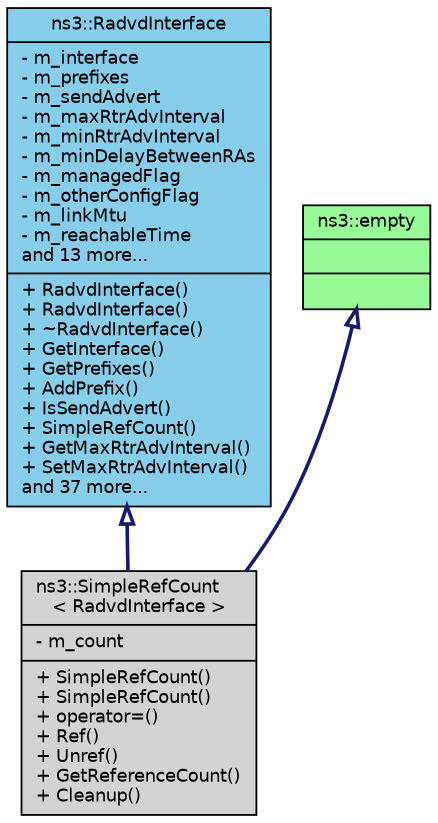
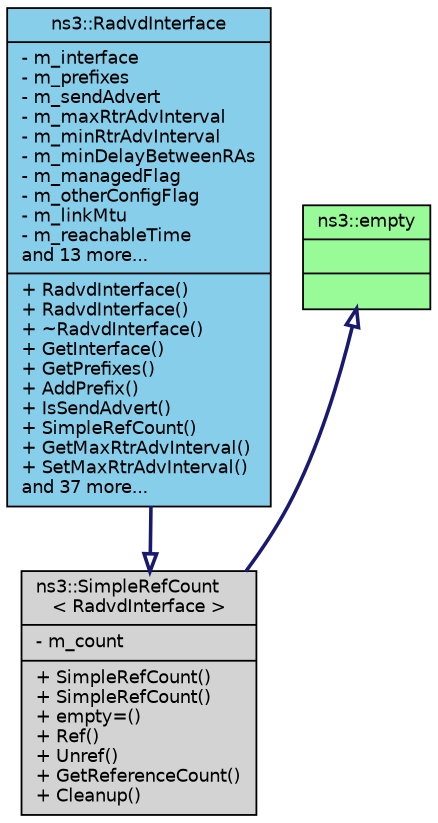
edge "ns3::SimpleRefCount" -> "ns3::RadvdInterface": reversed
node "ns3::SimpleRefCount": text "+ operator=()" -> "+ empty=()"
